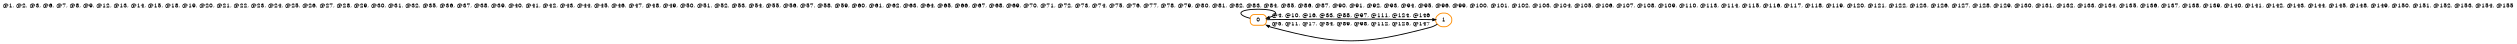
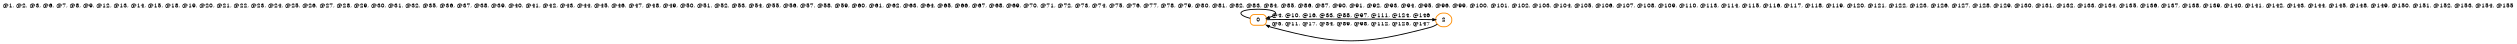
node "1": label "1" -> "2"
